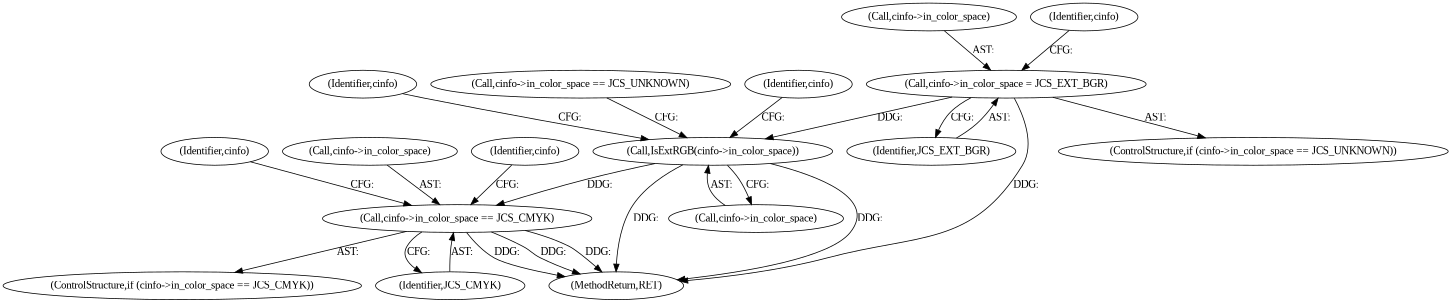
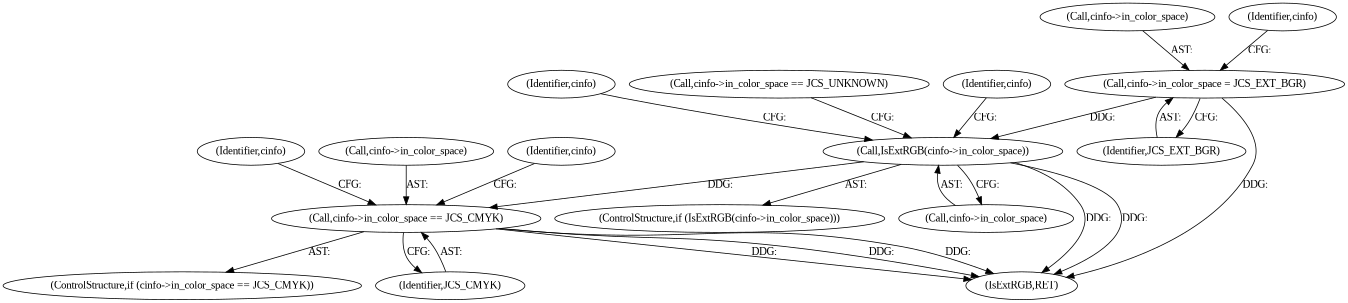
node "(ControlStructure,if (cinfo->in_color_space == JCS_UNKNOWN))": removed
node "(ControlStructure,if (IsExtRGB(cinfo->in_color_space)))": added
node "(MethodReturn,RET)": label "(MethodReturn,RET)" -> "(IsExtRGB,RET)"
